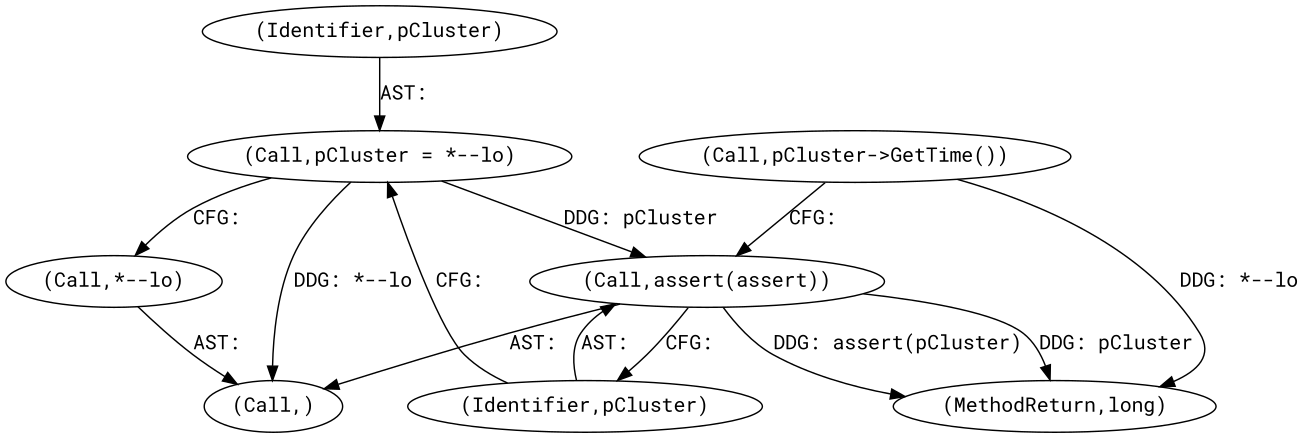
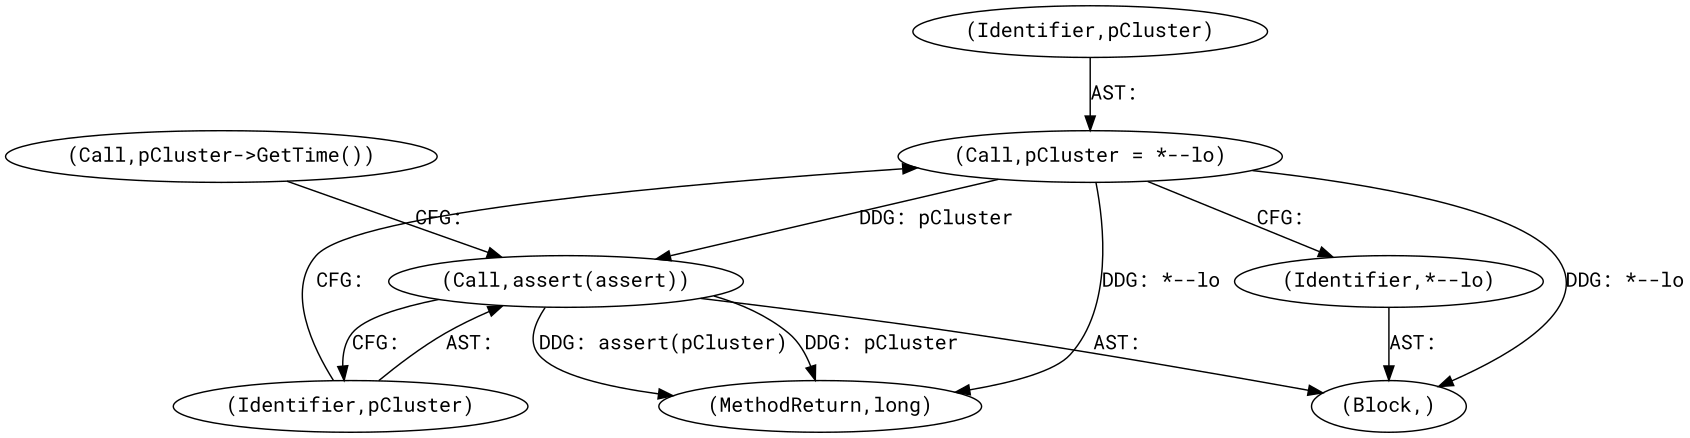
edge "(Call,pCluster->GetTime())" -> "(MethodReturn,long)": now "(Call,pCluster = *--lo)" -> "(MethodReturn,long)"
node "(Call,*--lo)": label "(Call,*--lo)" -> "(Identifier,*--lo)"
node "(Call,)": label "(Call,)" -> "(Block,)"
